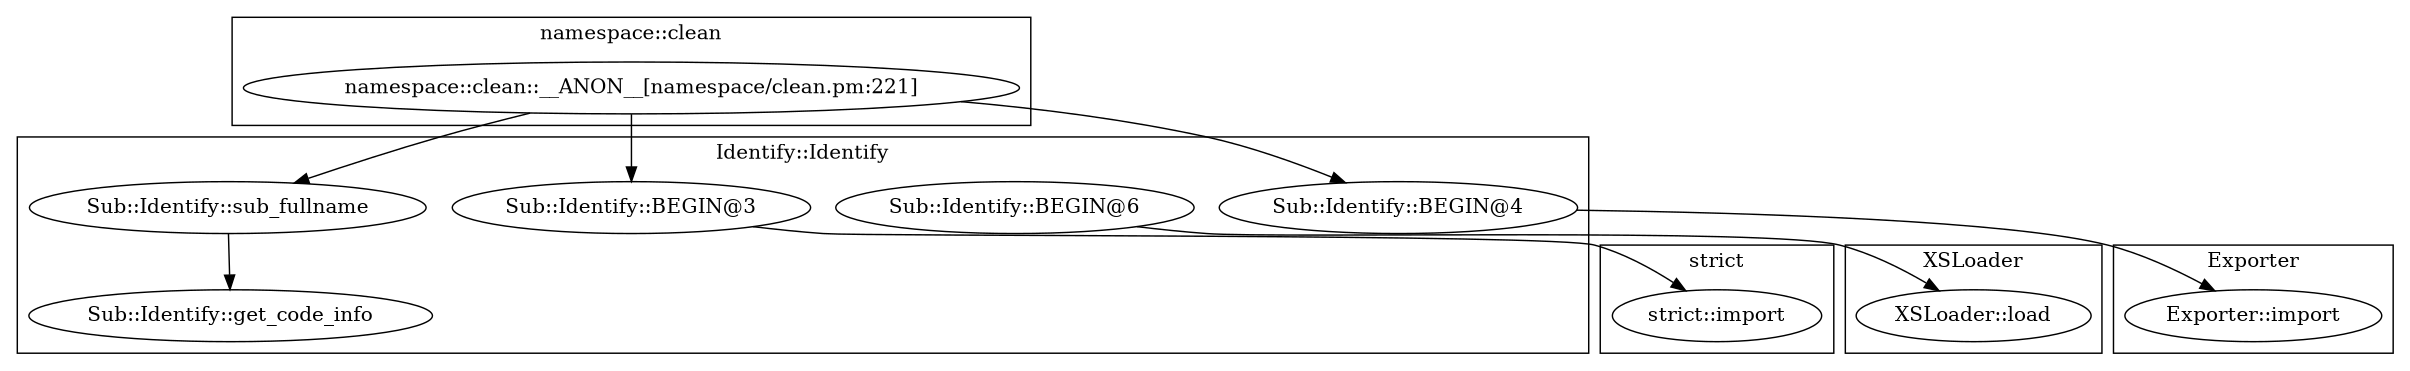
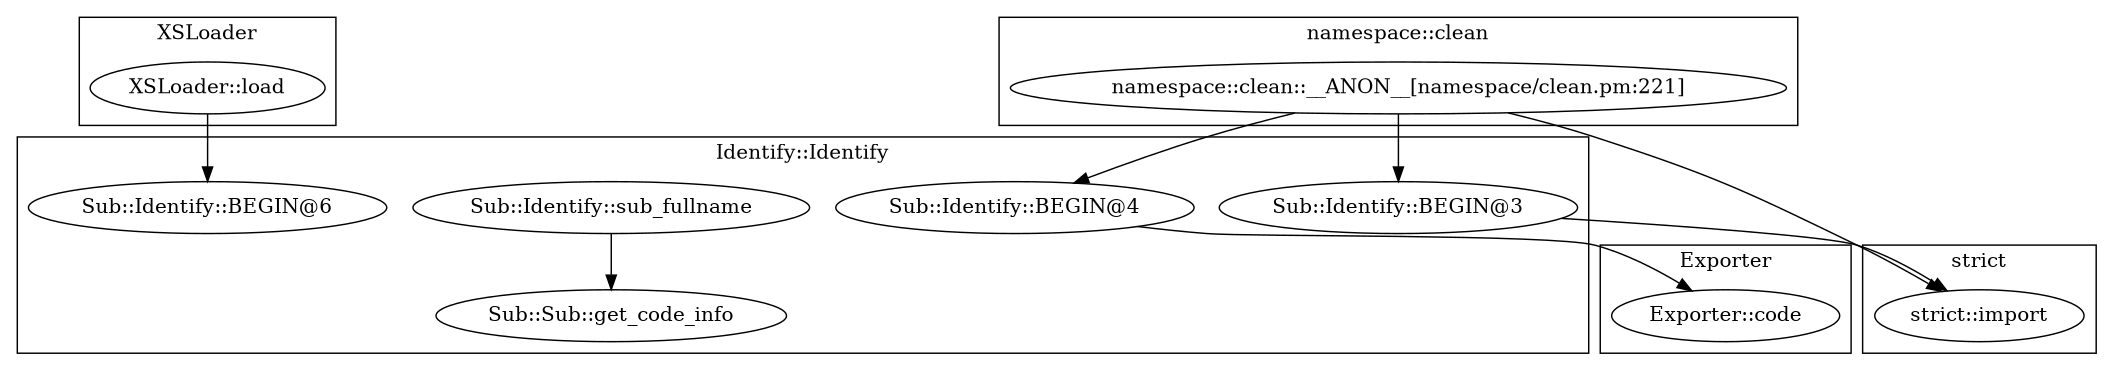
edge "namespace::clean::__ANON__[namespace/clean.pm:221]" -> "Sub::Identify::sub_fullname": now "namespace::clean::__ANON__[namespace/clean.pm:221]" -> "strict::import"
edge "Sub::Identify::BEGIN@6" -> "XSLoader::load": reversed
node "Sub::Identify::get_code_info": label "Sub::Identify::get_code_info" -> "Sub::Sub::get_code_info"
node "Exporter::import": label "Exporter::import" -> "Exporter::code"
